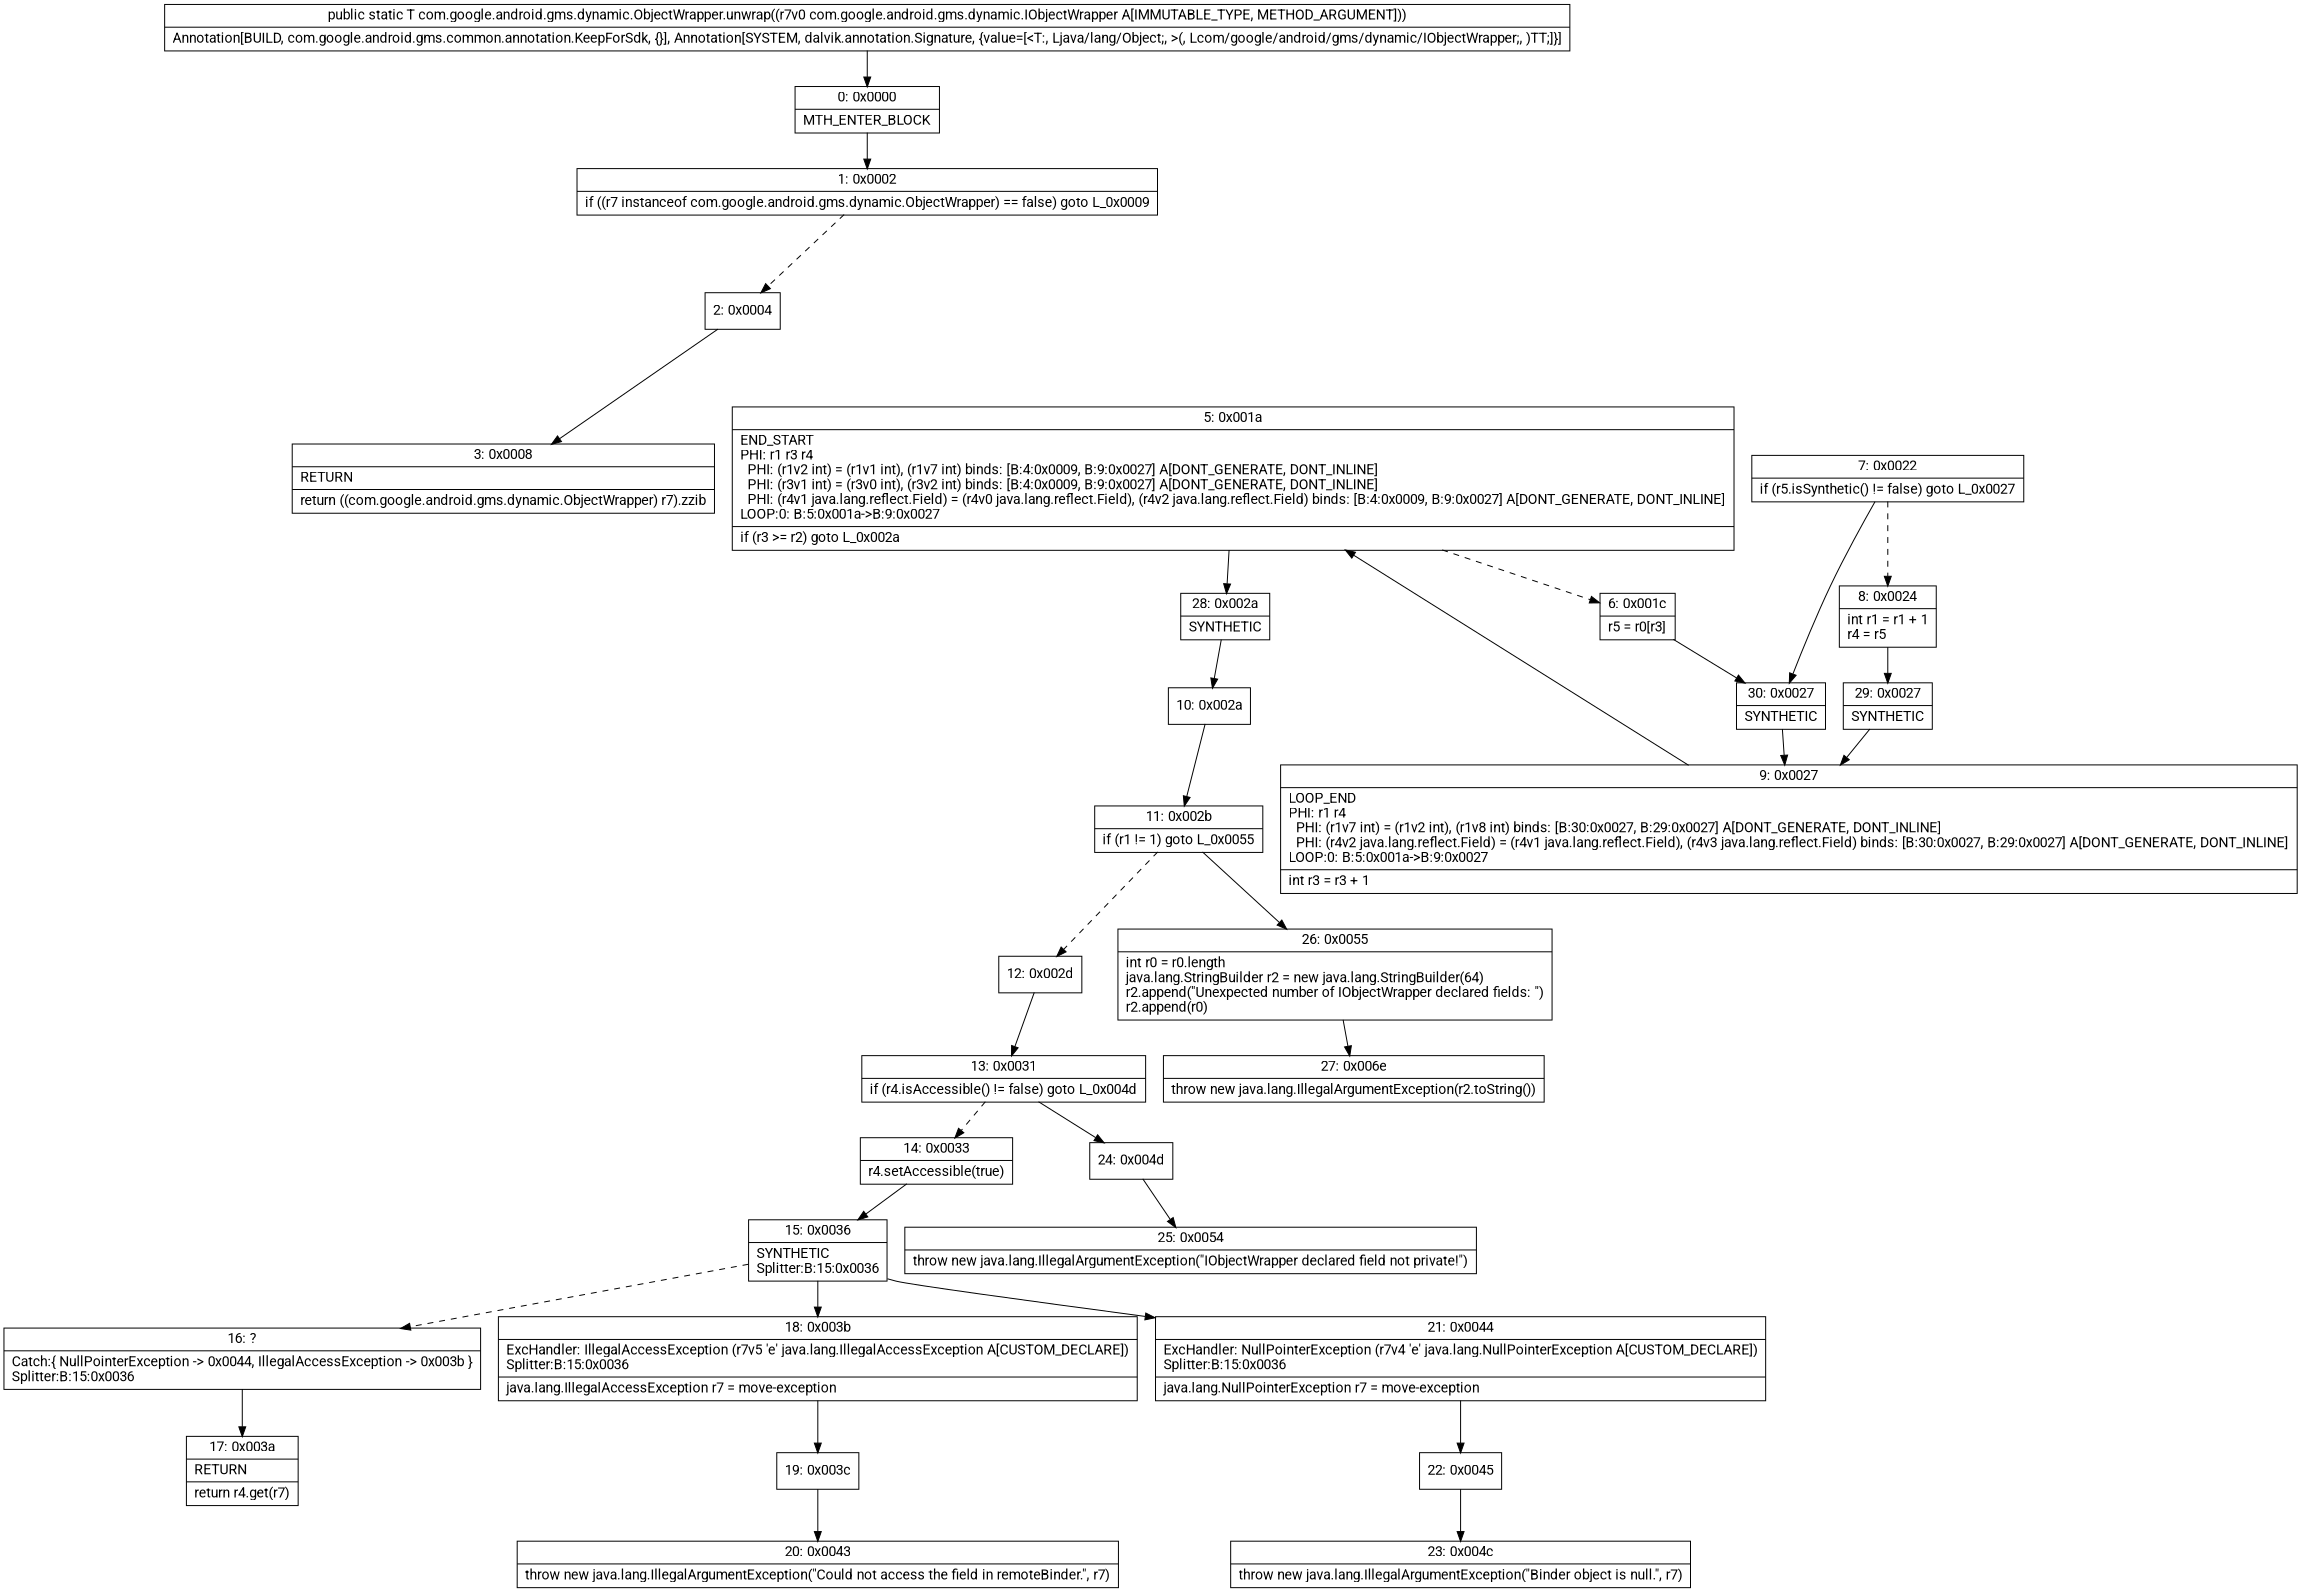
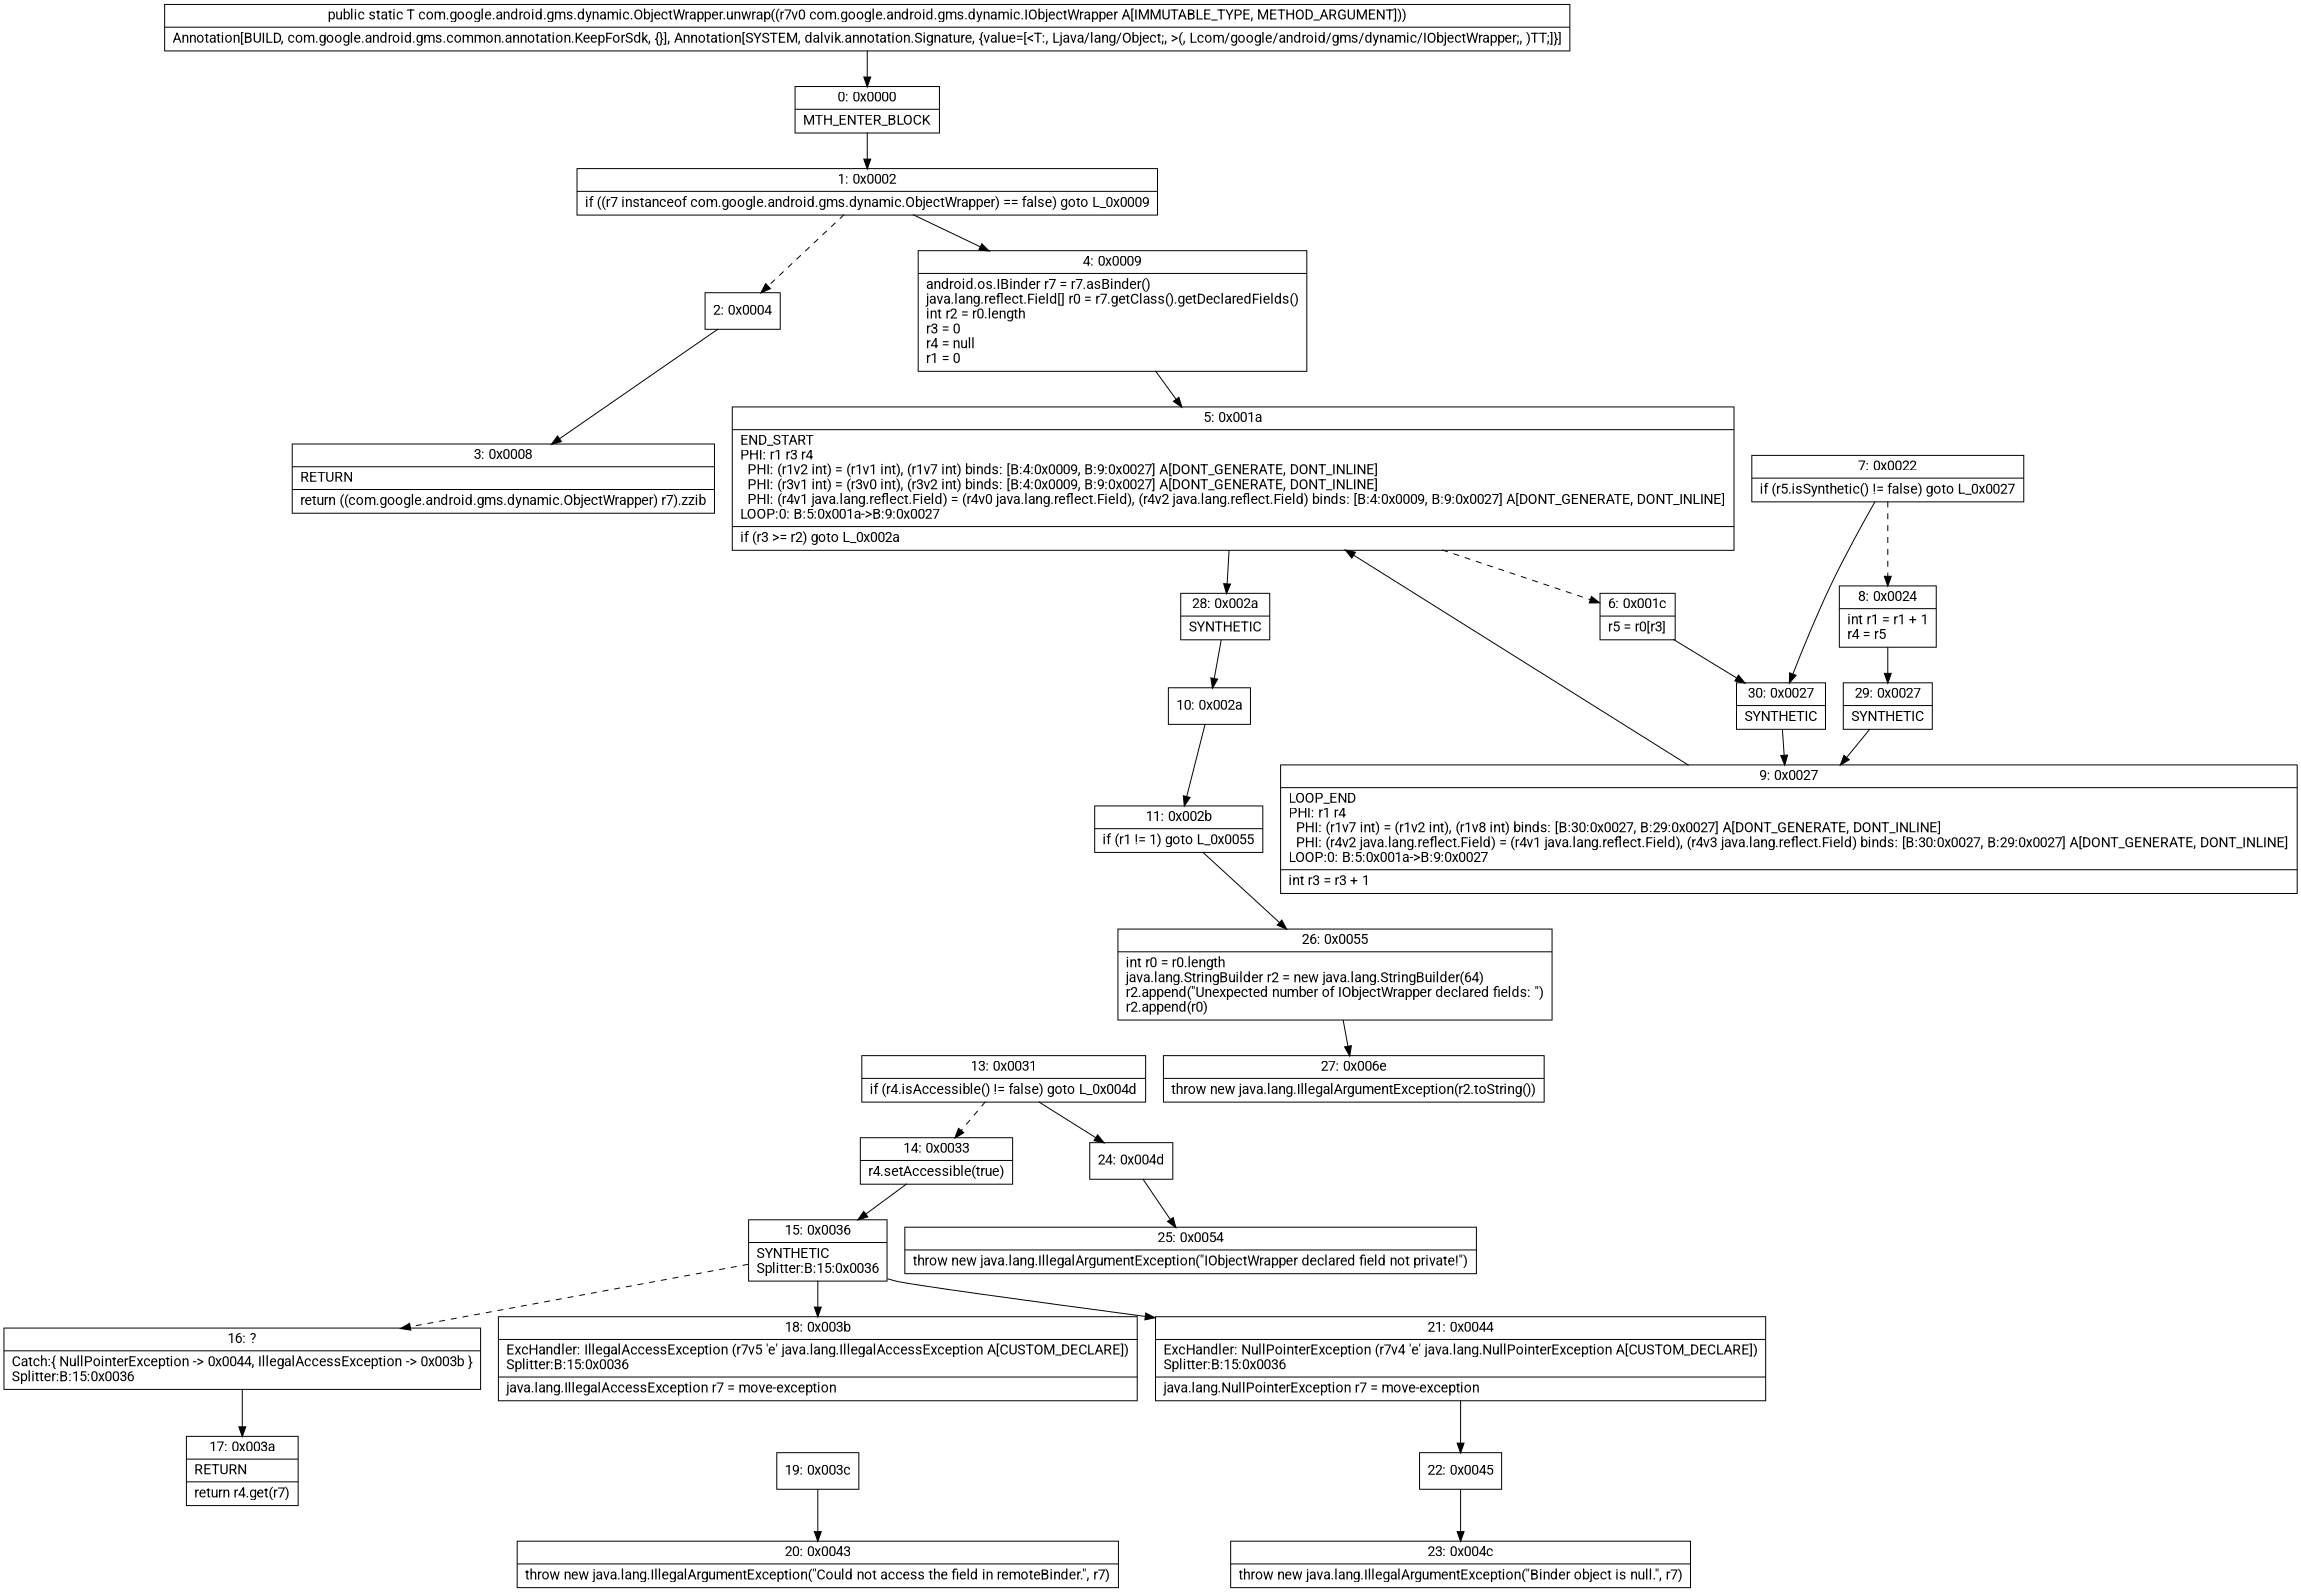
node "4: 0x0009": added
node "12: 0x002d": removed
edge "18: 0x003b" -> "19: 0x003c": removed
